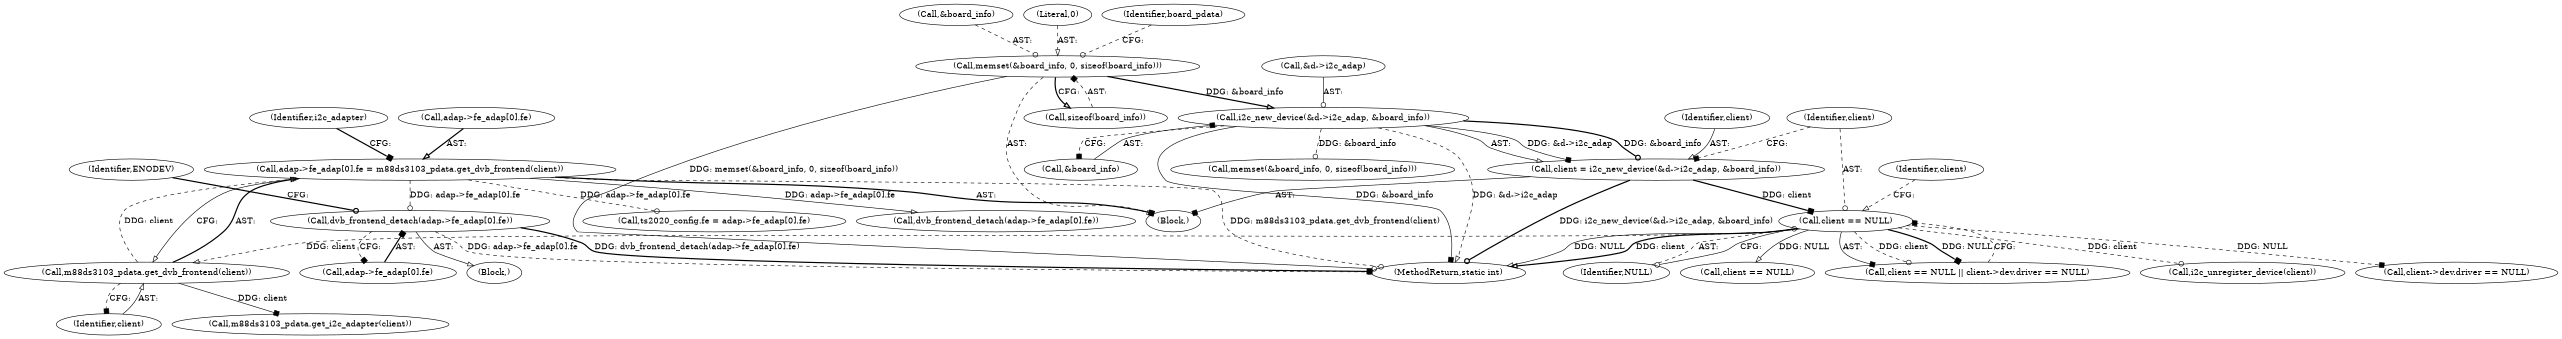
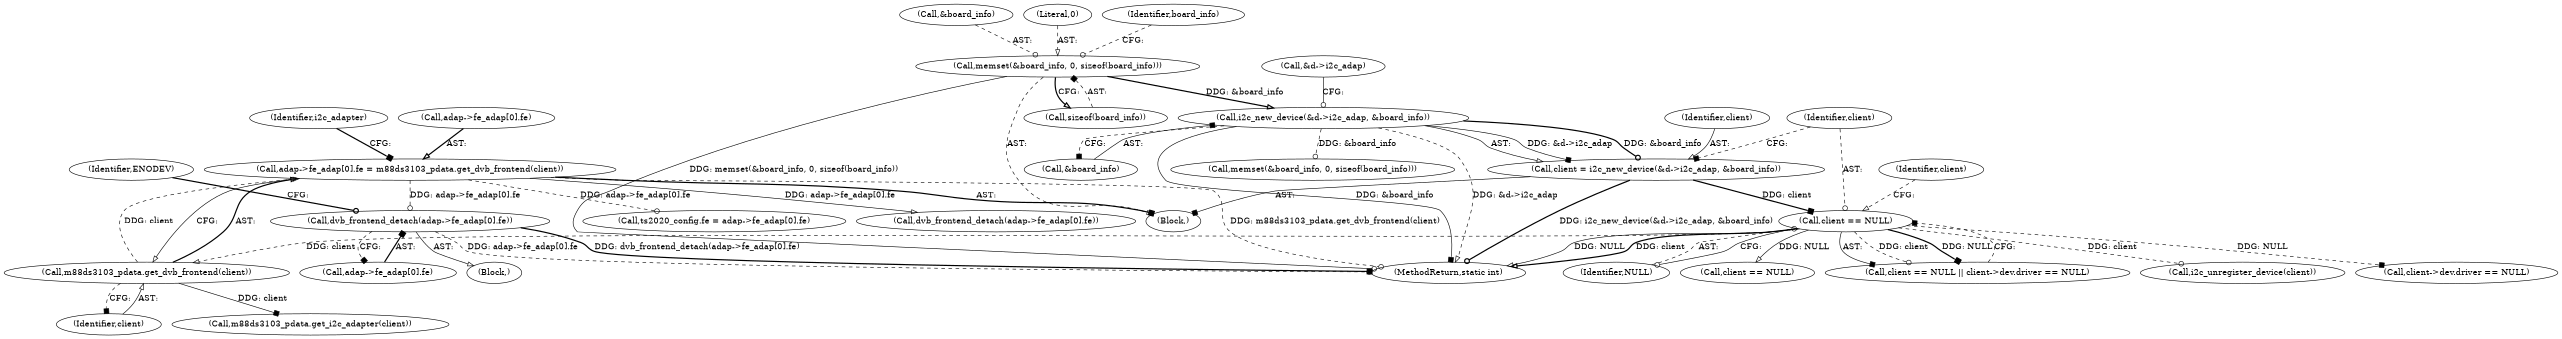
node "(Identifier,board_pdata)": label "(Identifier,board_pdata)" -> "(Identifier,board_info)"
edge "(Call,&d->i2c_adap)" -> "(Call,i2c_new_device(&d->i2c_adap, &board_info))": label "AST: " -> "CFG: "
